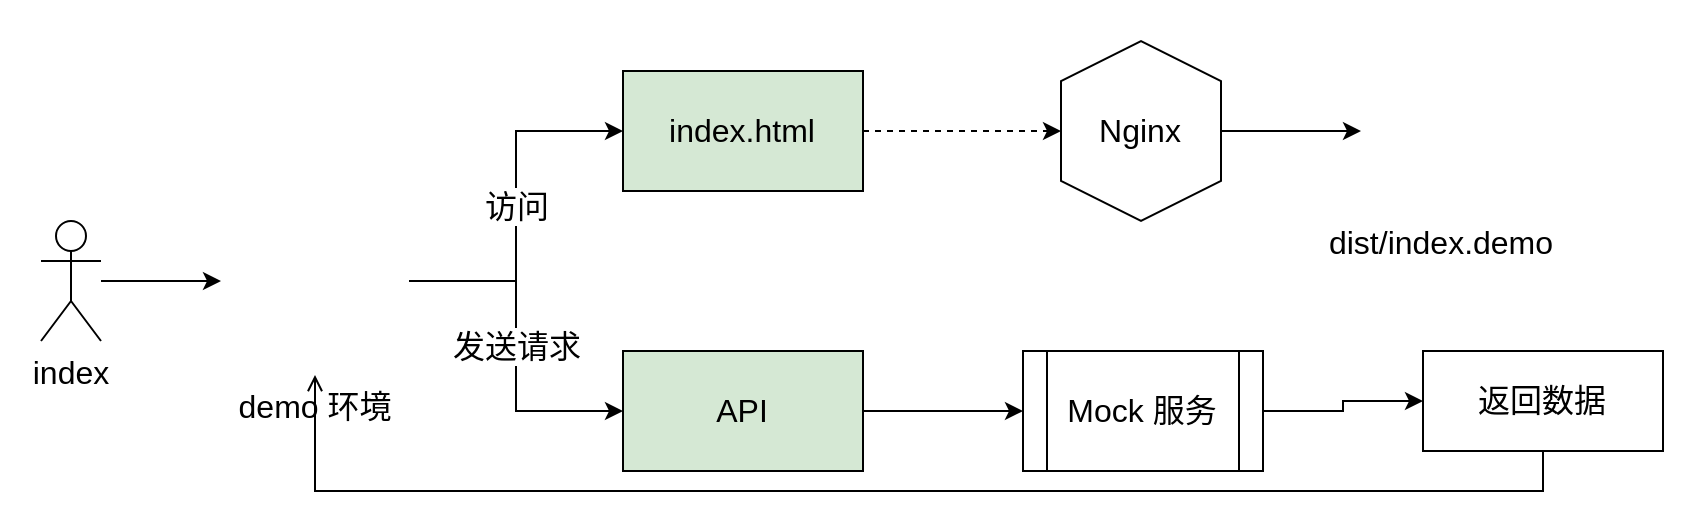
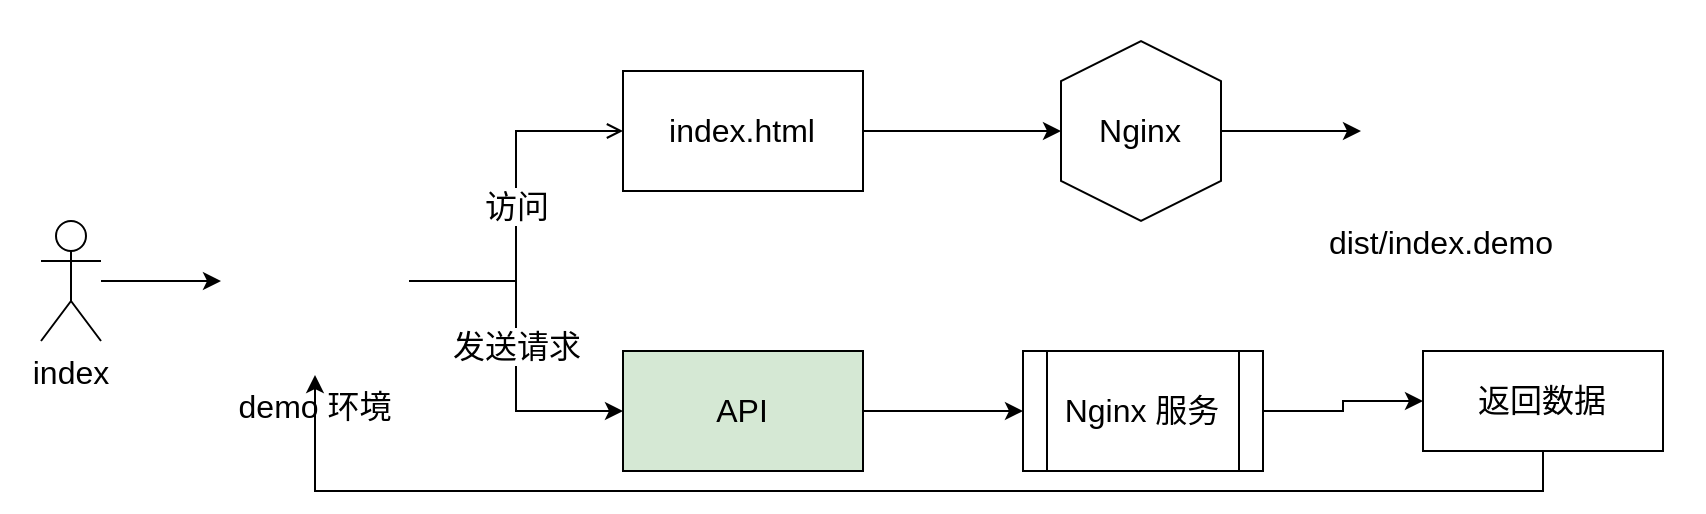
edge "demo 环境" -> "index.html": arrowhead classic -> open
node "index.html": fillcolor #d5e8d4 -> #ffffff
edge "index.html" -> "Nginx": style dashed -> solid
edge "返回数据" -> "demo 环境": arrowhead open -> classic
node "Mock 服务": label "Mock 服务" -> "Nginx 服务"
